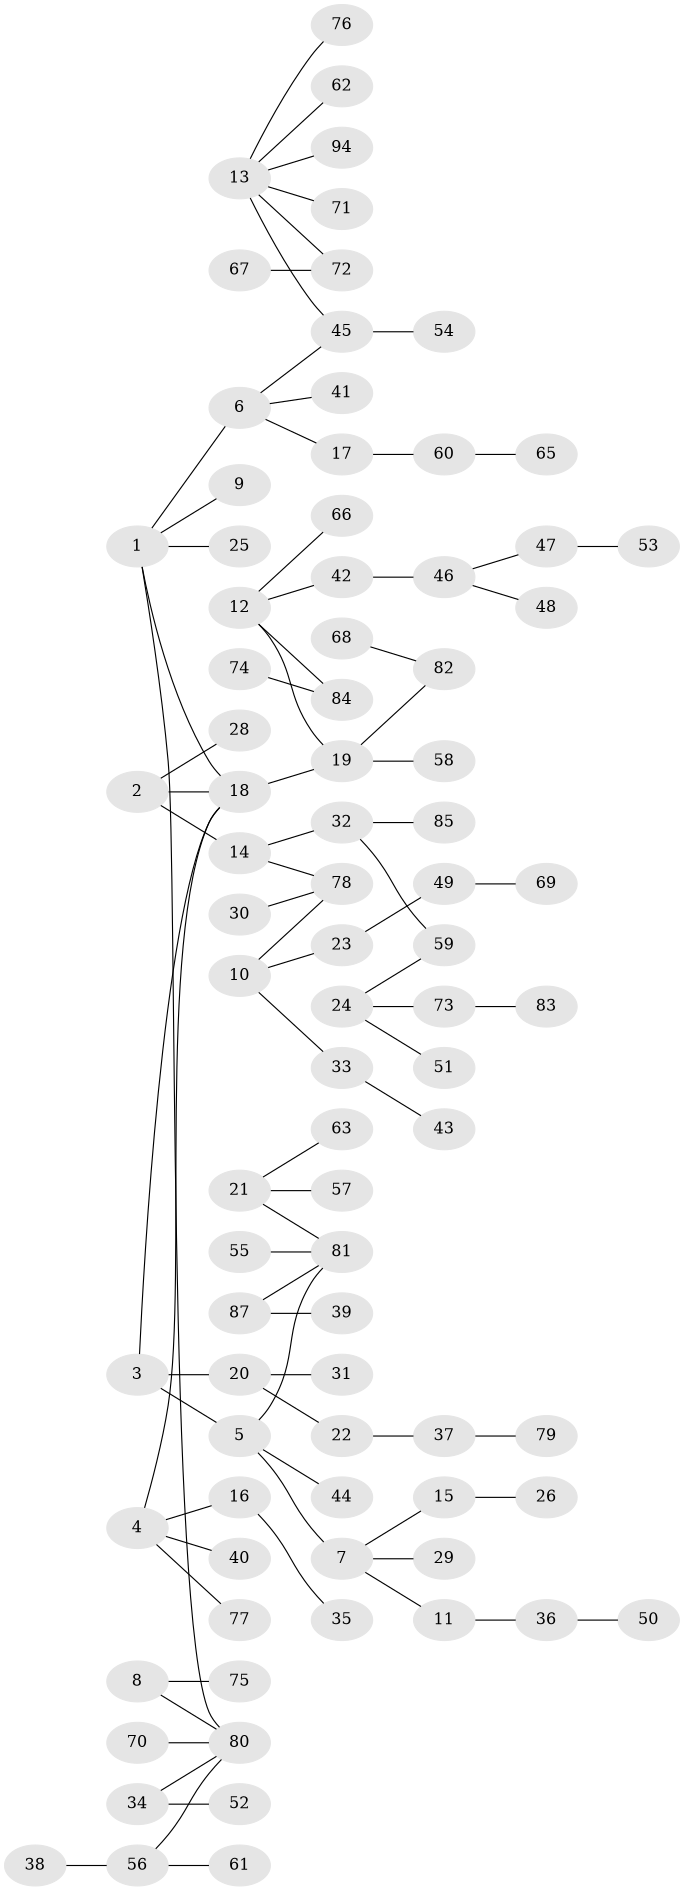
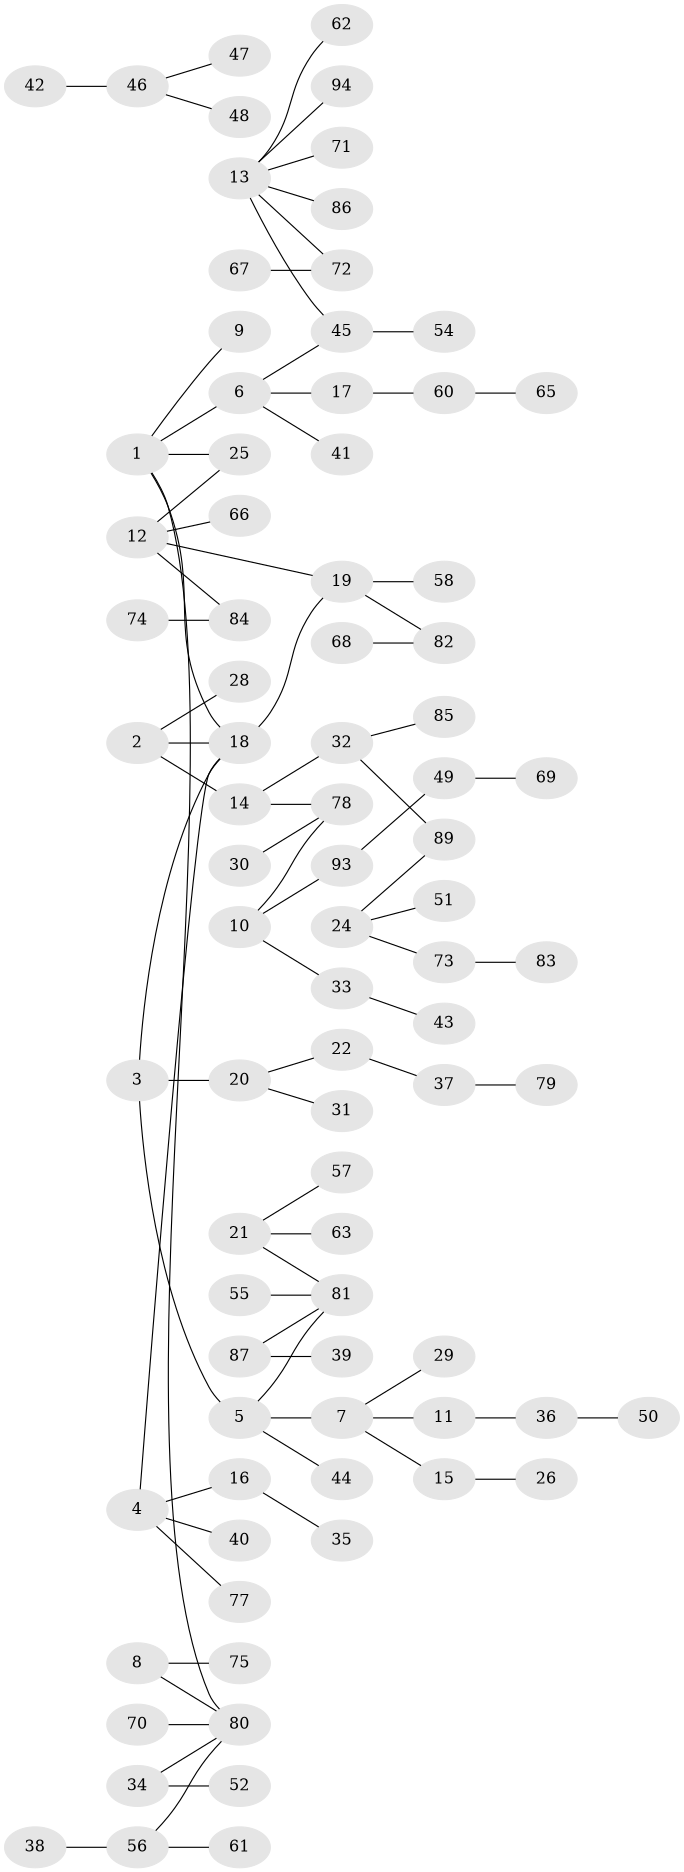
node "76": label "76" -> "86"
node "53": removed
edge "42" -- "12": now "25" -- "12"
node "23": label "23" -> "93"
node "59": label "59" -> "89"
